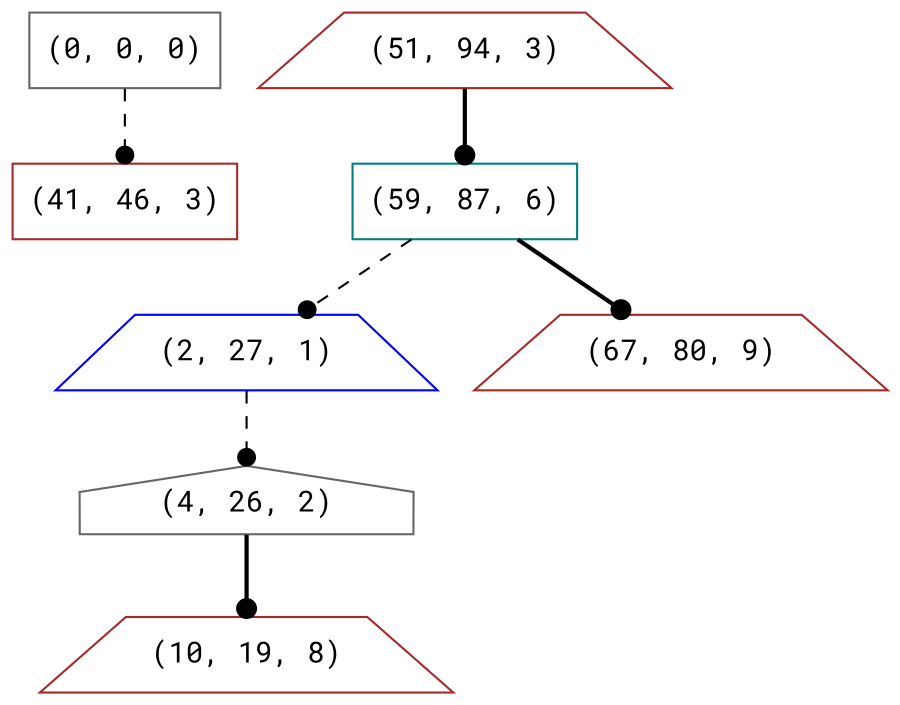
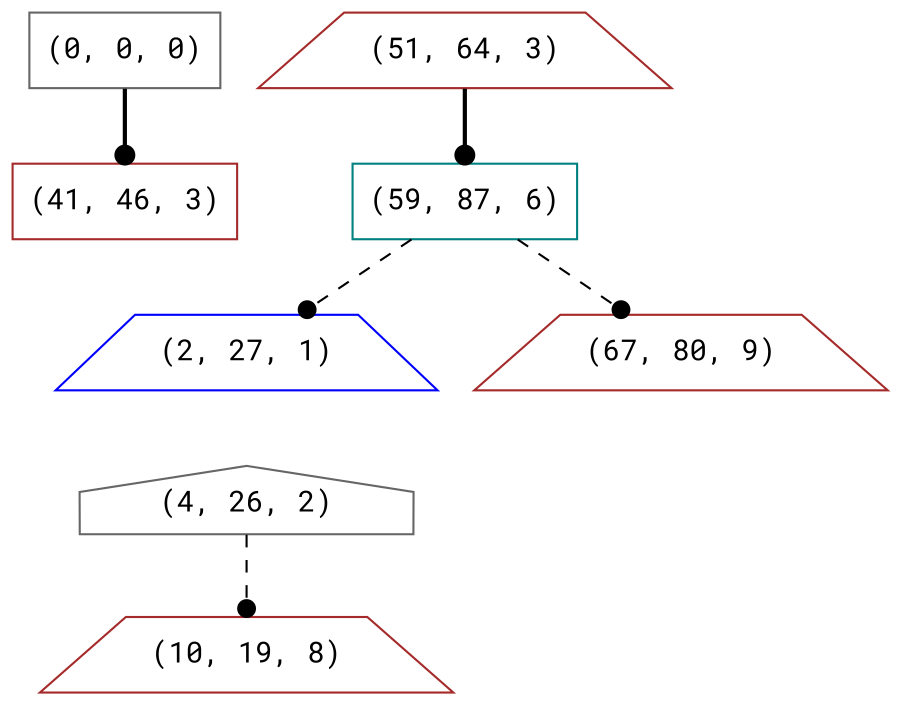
node "(51, 94, 3)": label "(51, 94, 3)" -> "(51, 64, 3)"
edge "(0, 0, 0)" -> "(41, 46, 3)": style dashed -> bold
edge "(59, 87, 6)" -> "(67, 80, 9)": style bold -> dashed
edge "(2, 27, 1)" -> "(4, 26, 2)": removed
edge "(4, 26, 2)" -> "(10, 19, 8)": style bold -> dashed
